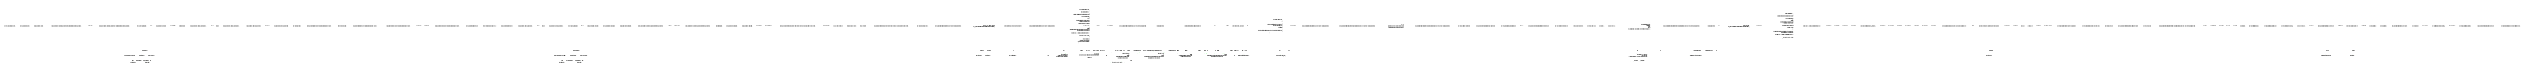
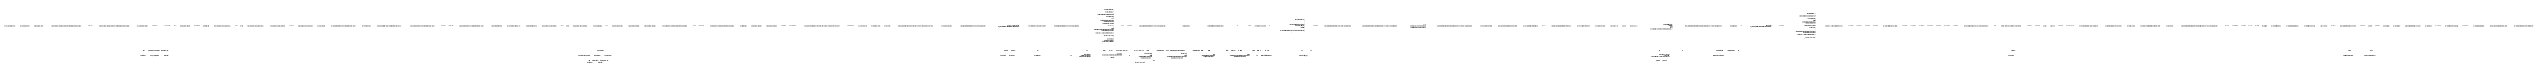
edge "return new { Tag, Value }.GetHashCode();" -> "CommandLine.Parsed<T>": reversed
edge "parsedValue = Enum.Parse(conversionType, value)" -> "return parsedValue;": reversed
